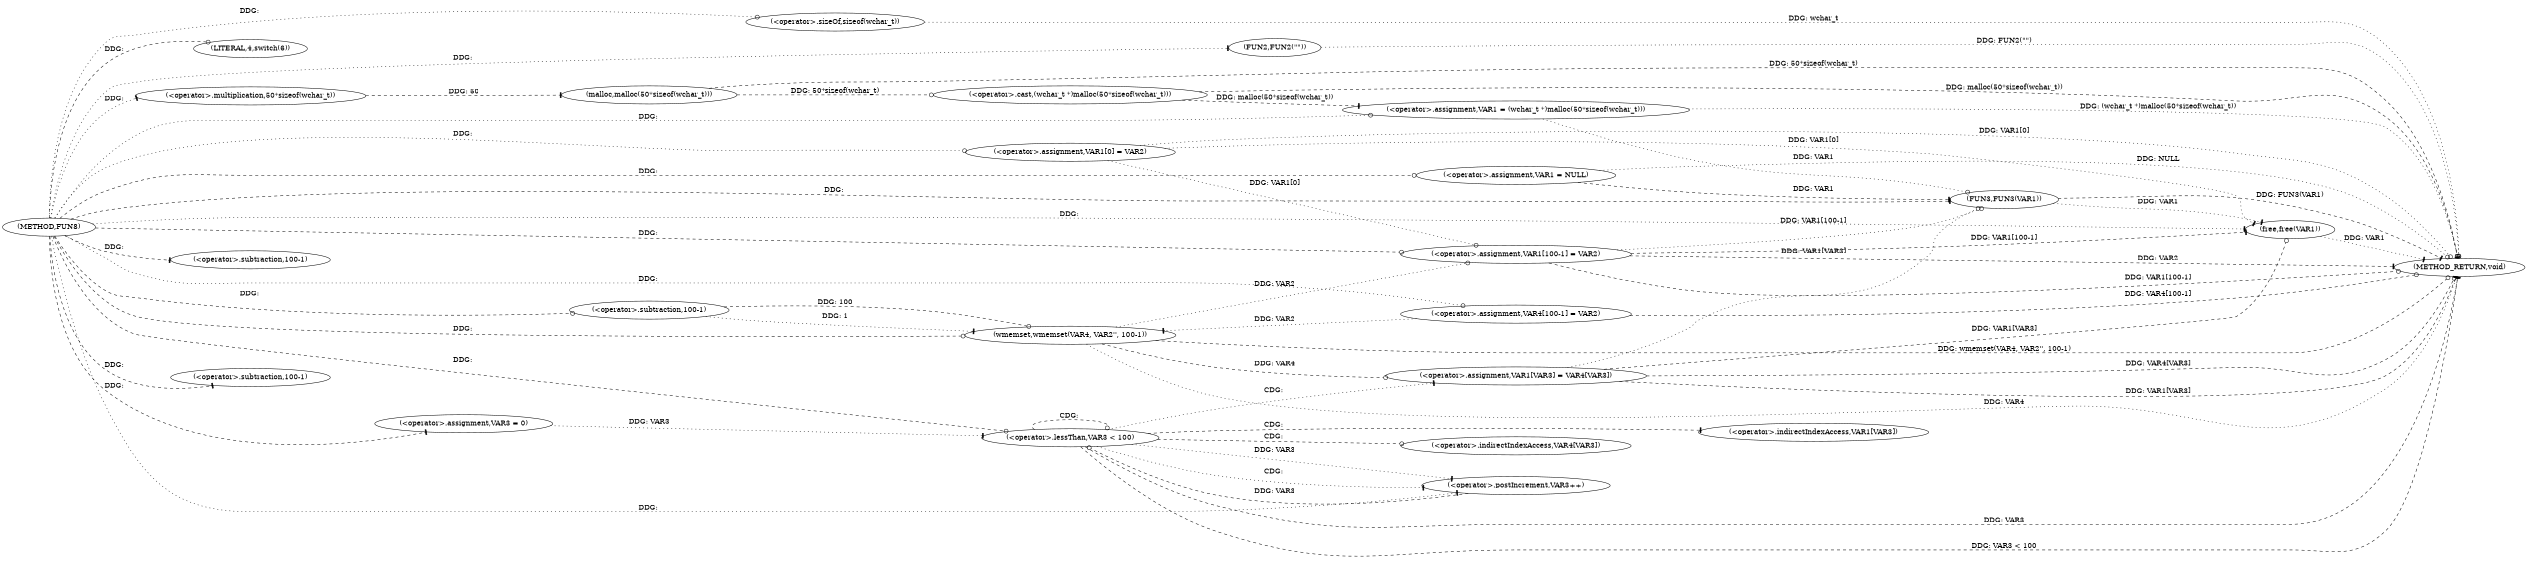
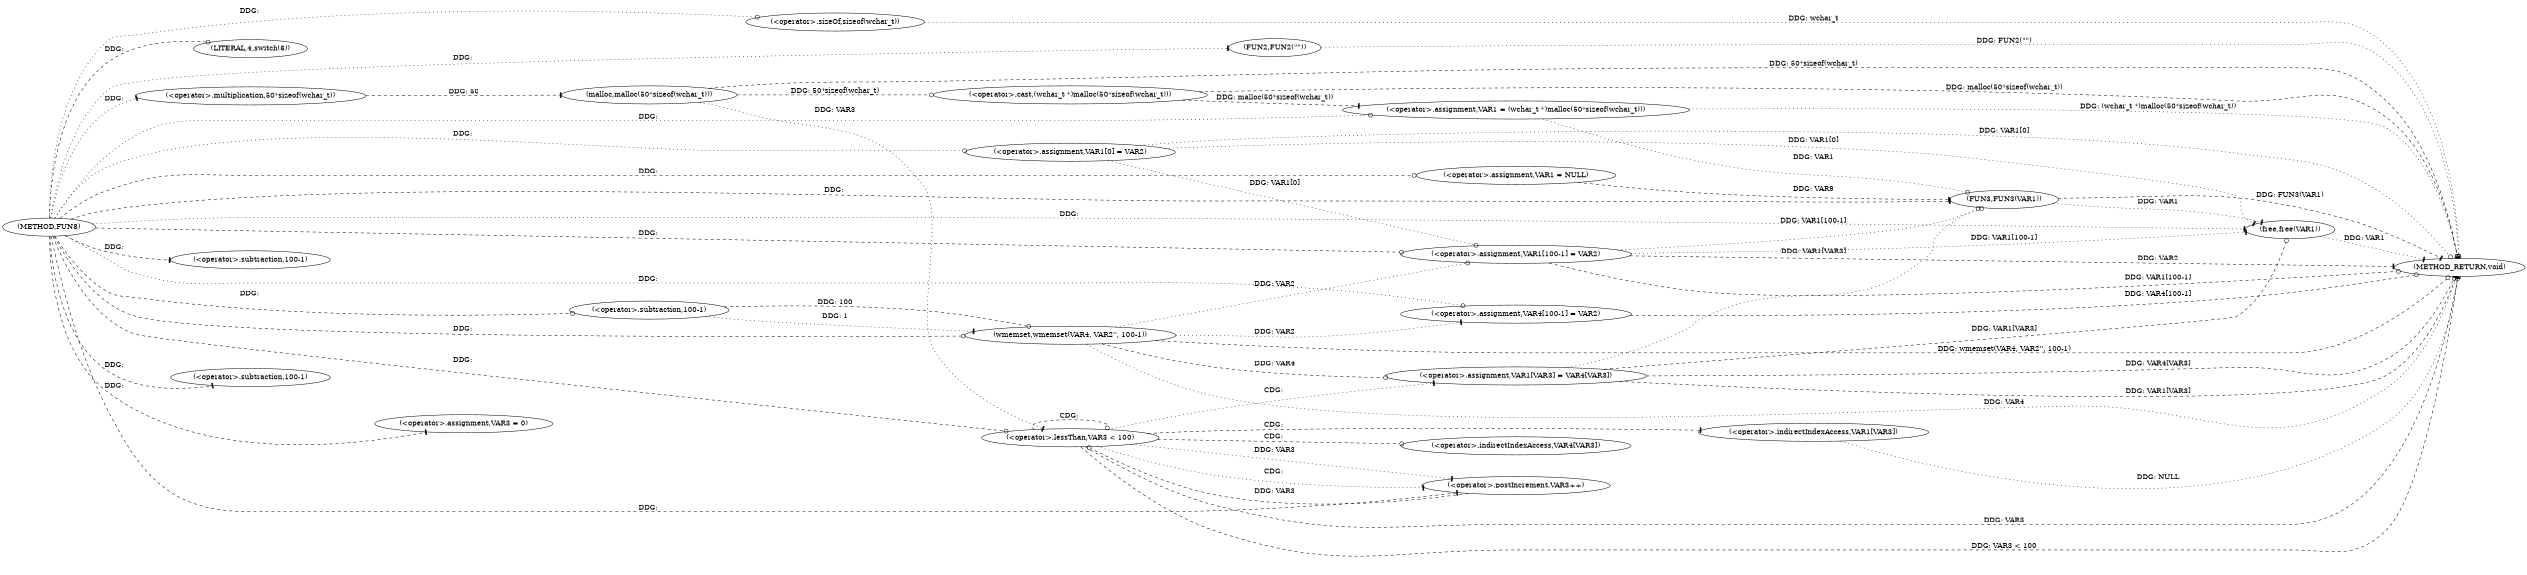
edge "(<operator>.assignment,VAR1 = NULL)" -> "(METHOD_RETURN,void)": now "(<operator>.indirectIndexAccess,VAR1[VAR3])" -> "(METHOD_RETURN,void)"
edge "(<operator>.assignment,VAR1 = NULL)" -> "(FUN3,FUN3(VAR1))": label "DDG: VAR1" -> "DDG: VAR9"
edge "(<operator>.assignment,VAR1[100-1] = VAR2)" -> "(free,free(VAR1))": style dashed -> dotted
edge "(<operator>.assignment,VAR4[100-1] = VAR2)" -> "(wmemset,wmemset(VAR4, VAR2'', 100-1))": reversed
edge "(<operator>.assignment,VAR3 = 0)" -> "(<operator>.lessThan,VAR3 < 100)": now "(malloc,malloc(50*sizeof(wchar_t)))" -> "(<operator>.lessThan,VAR3 < 100)"
edge "(METHOD,FUN8)" -> "(<operator>.postIncrement,VAR3++)": style dotted -> dashed
